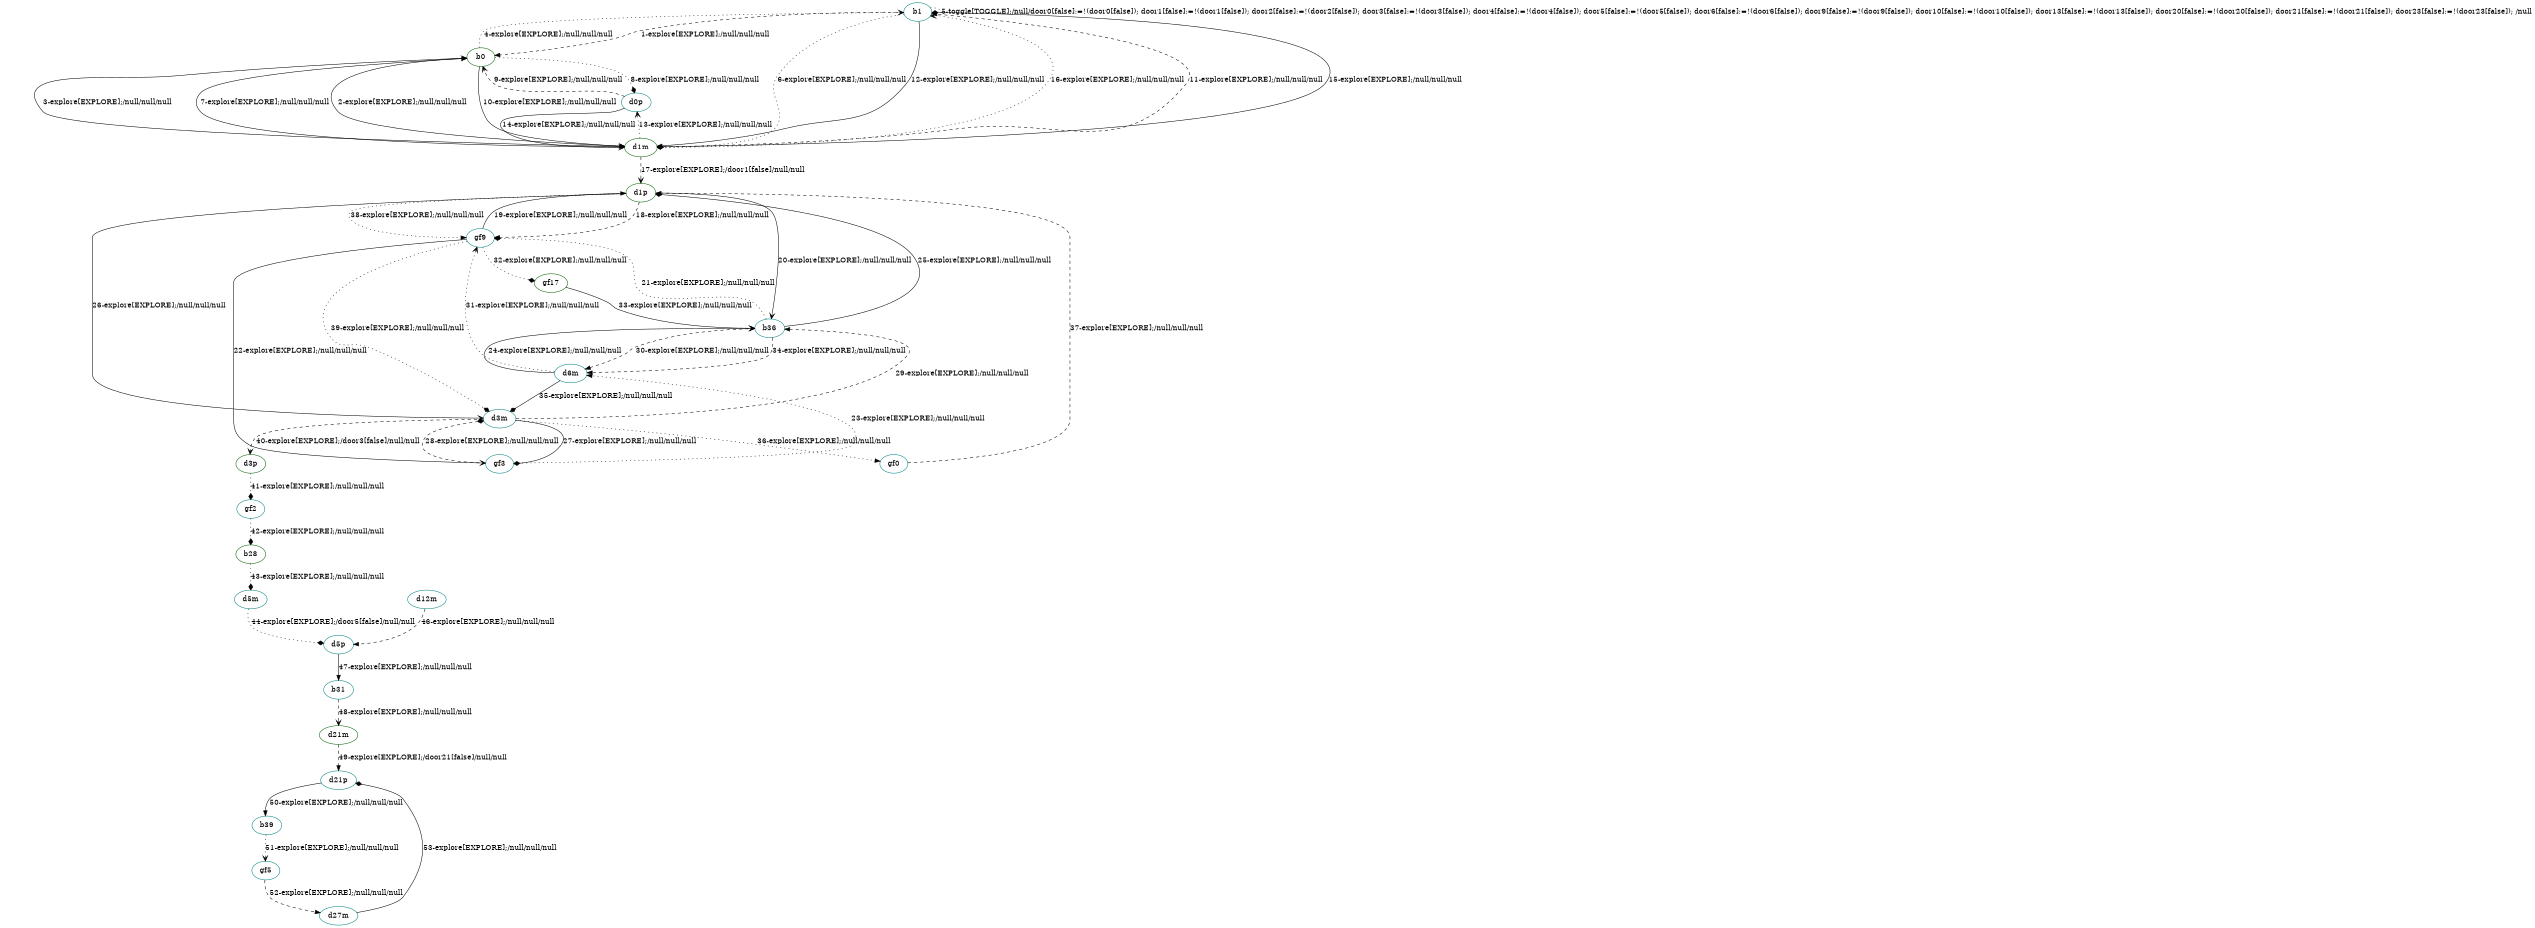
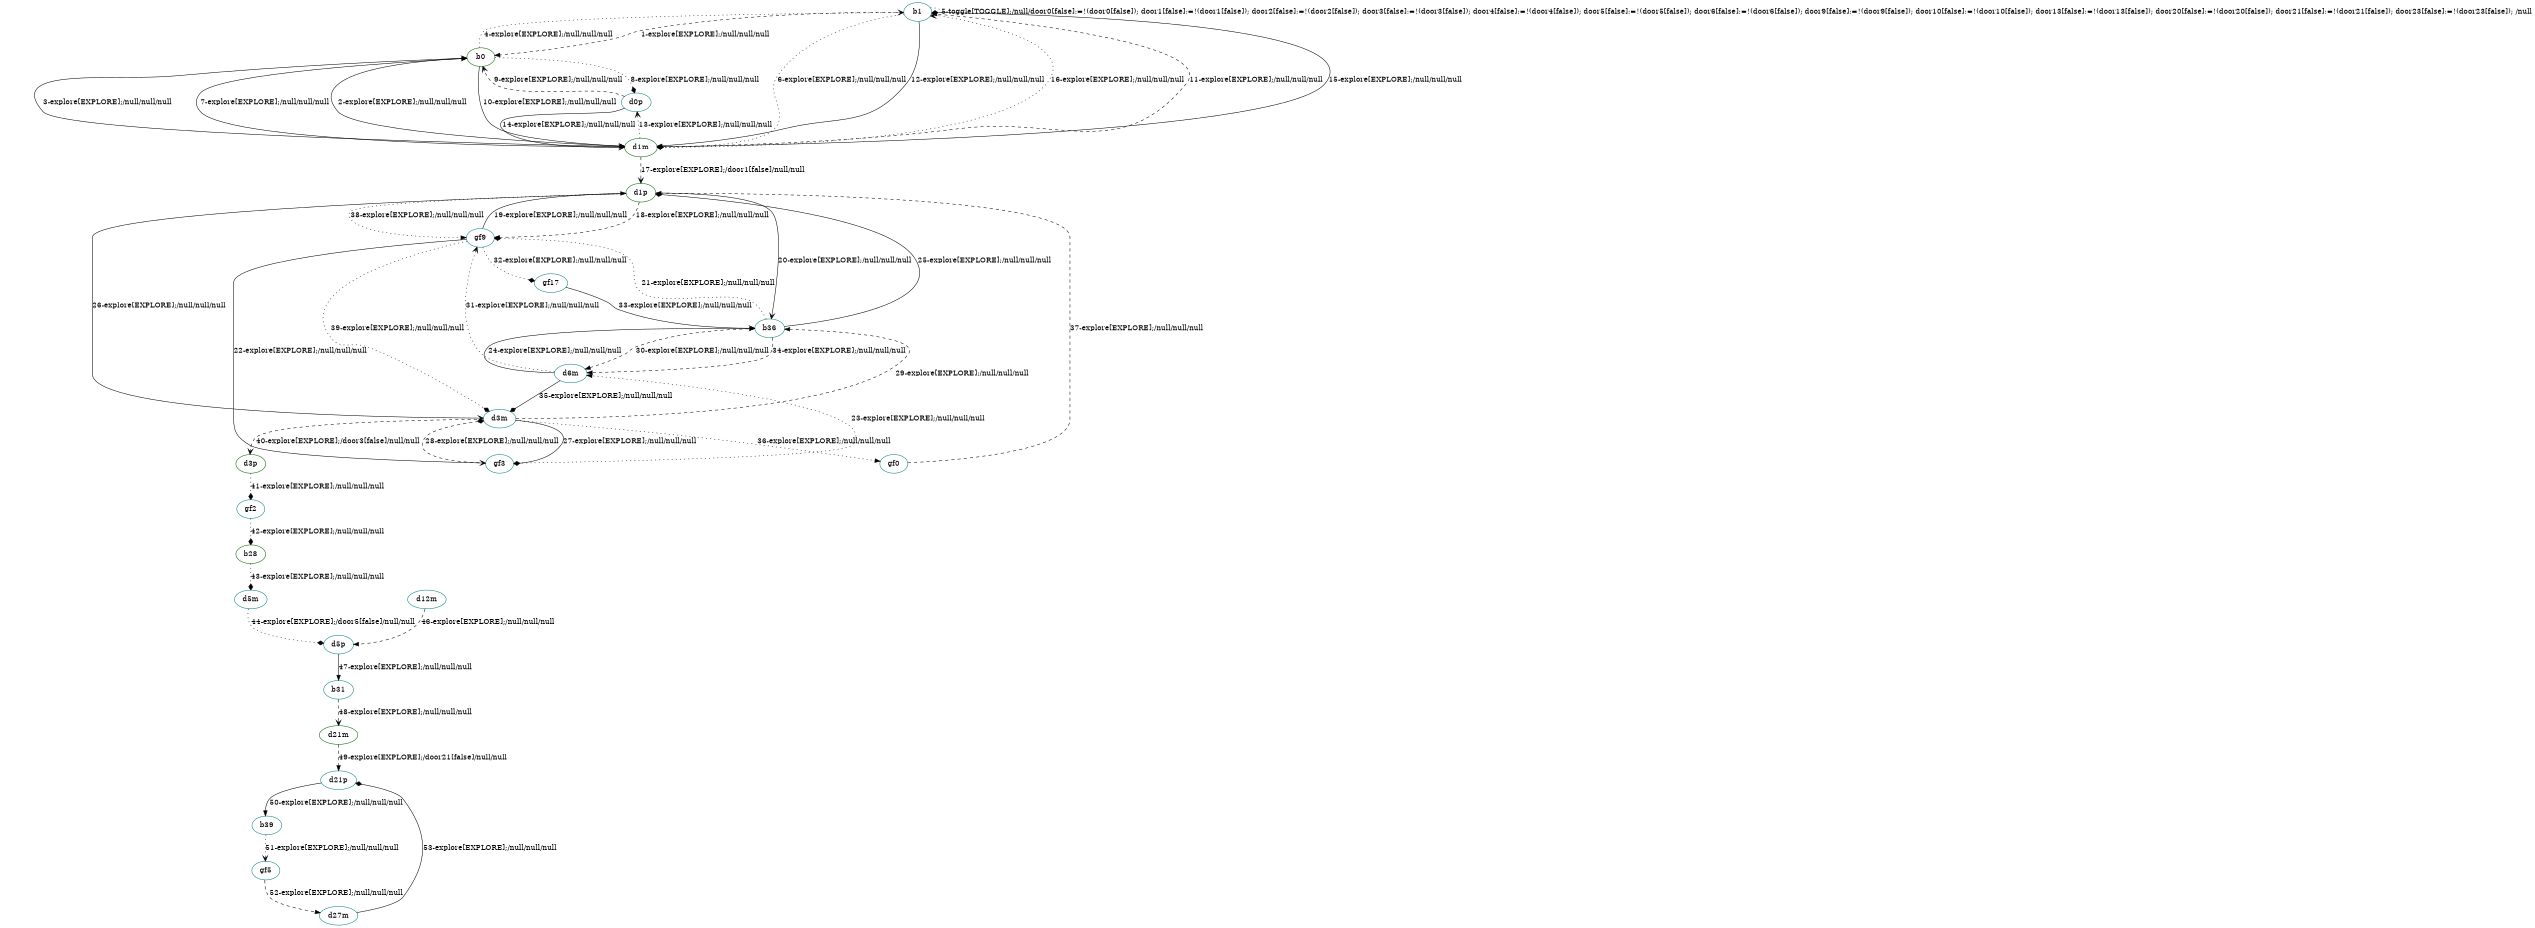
node "gf17": color darkgreen -> teal
edge "d6m" -> "b36": arrowhead vee -> normal
